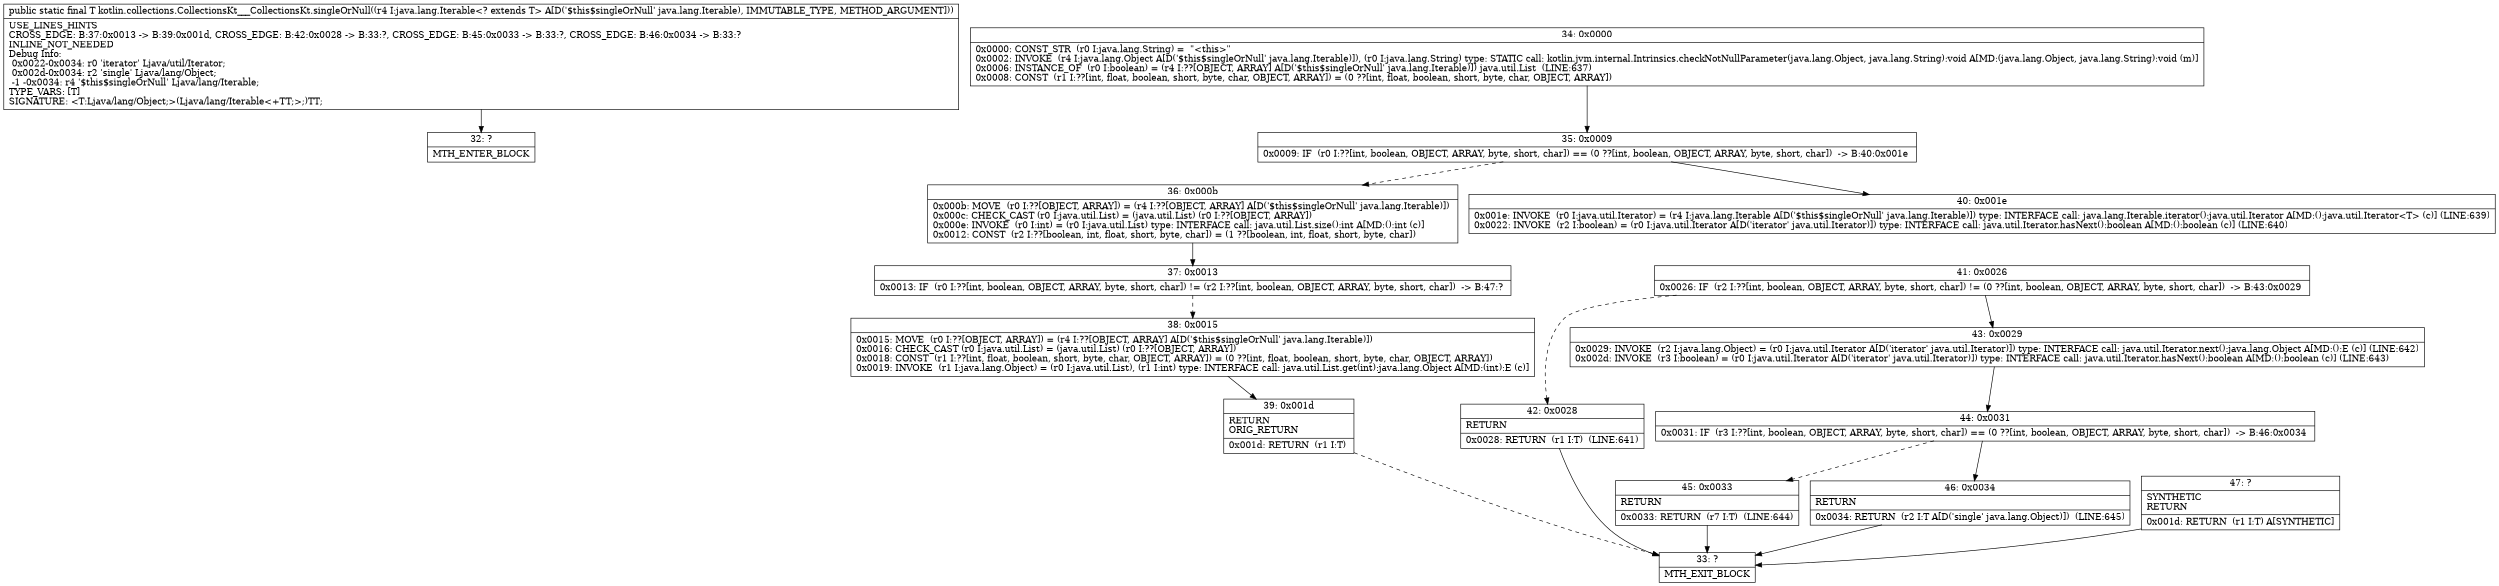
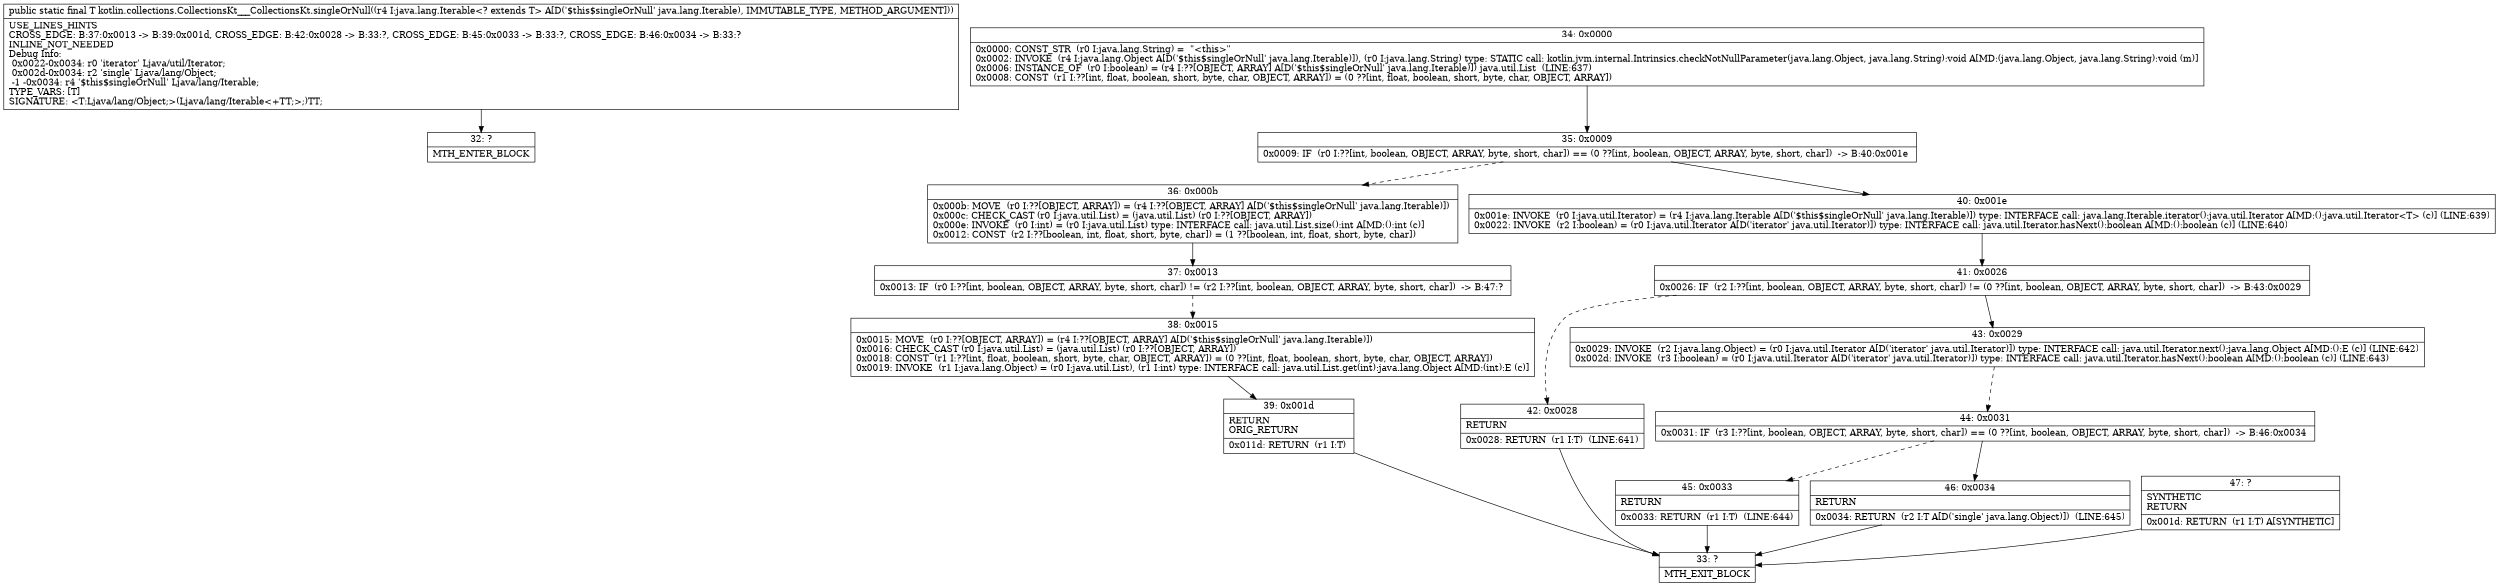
edge "40: 0x001e" -> "41: 0x0026": added
edge "43: 0x0029" -> "44: 0x0031": style solid -> dashed
node "39: 0x001d": text "0x001d: RETURN  (r1 I:T)" -> "0x011d: RETURN  (r1 I:T)"
edge "39: 0x001d" -> "33: ?": style dashed -> solid
node "45: 0x0033": text "0x0033: RETURN  (r7 I:T)  (LINE:644)" -> "0x0033: RETURN  (r1 I:T)  (LINE:644)"
